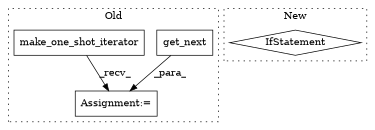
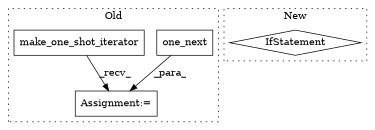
node "get_next": label "get_next" -> "one_next"
